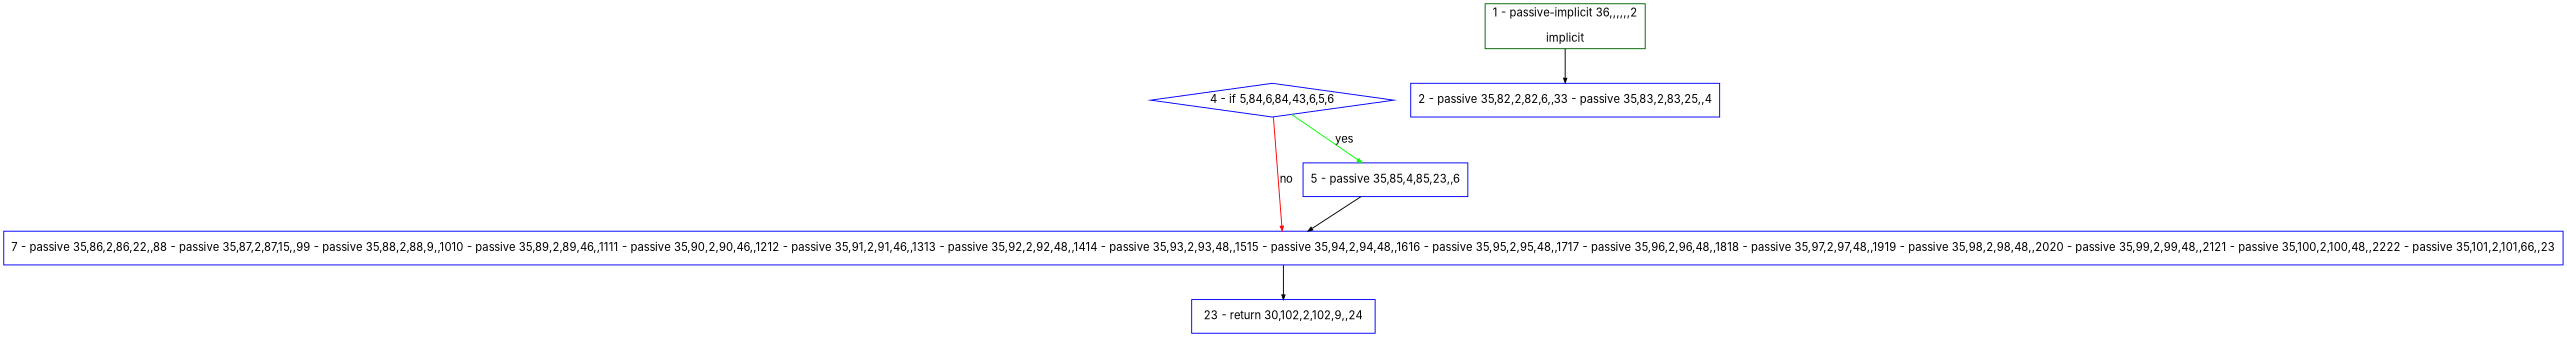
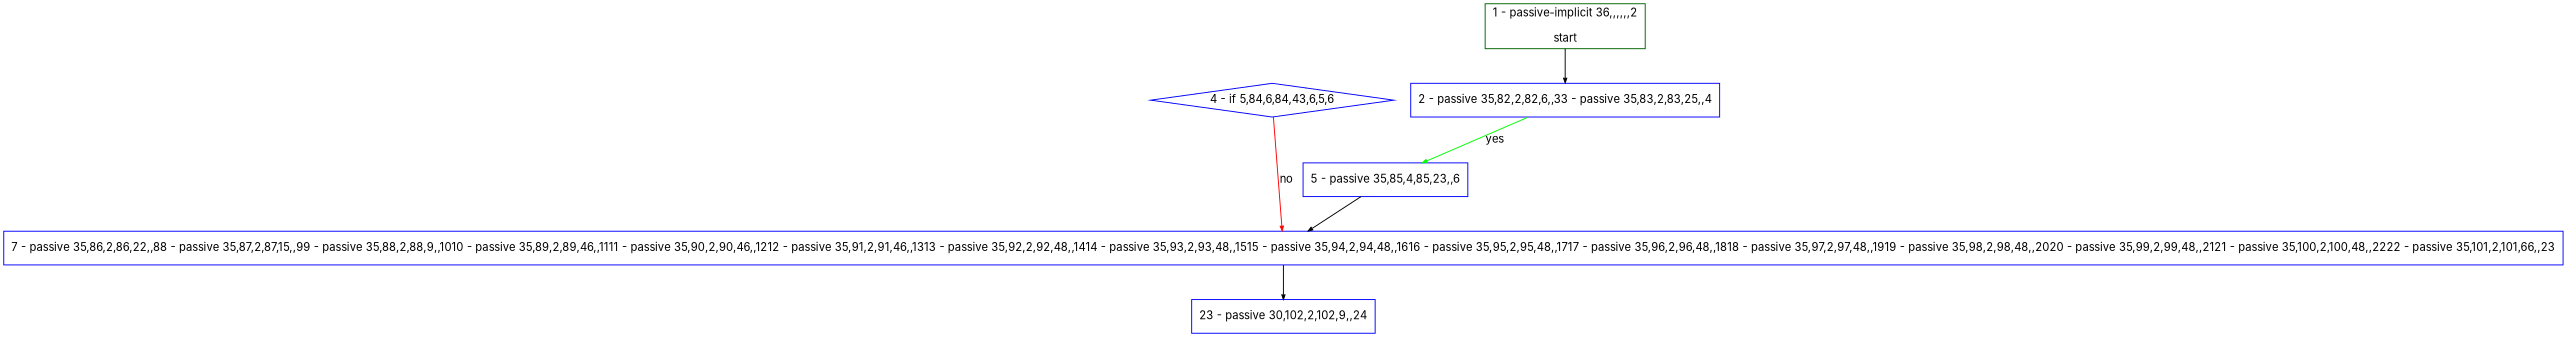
node "1 - passive-implicit 36,,,,,,2 implicit": label "1 - passive-implicit 36,,,,,,2 implicit" -> "1 - passive-implicit 36,,,,,,2 start"
edge "4 - if 5,84,6,84,43,6,5,6" -> "5 - passive 35,85,4,85,23,,6": now "2 - passive 35,82,2,82,6,,33 - passive 35,83,2,83,25,,4" -> "5 - passive 35,85,4,85,23,,6"
node "23 - return 30,102,2,102,9,,24": label "23 - return 30,102,2,102,9,,24" -> "23 - passive 30,102,2,102,9,,24"
